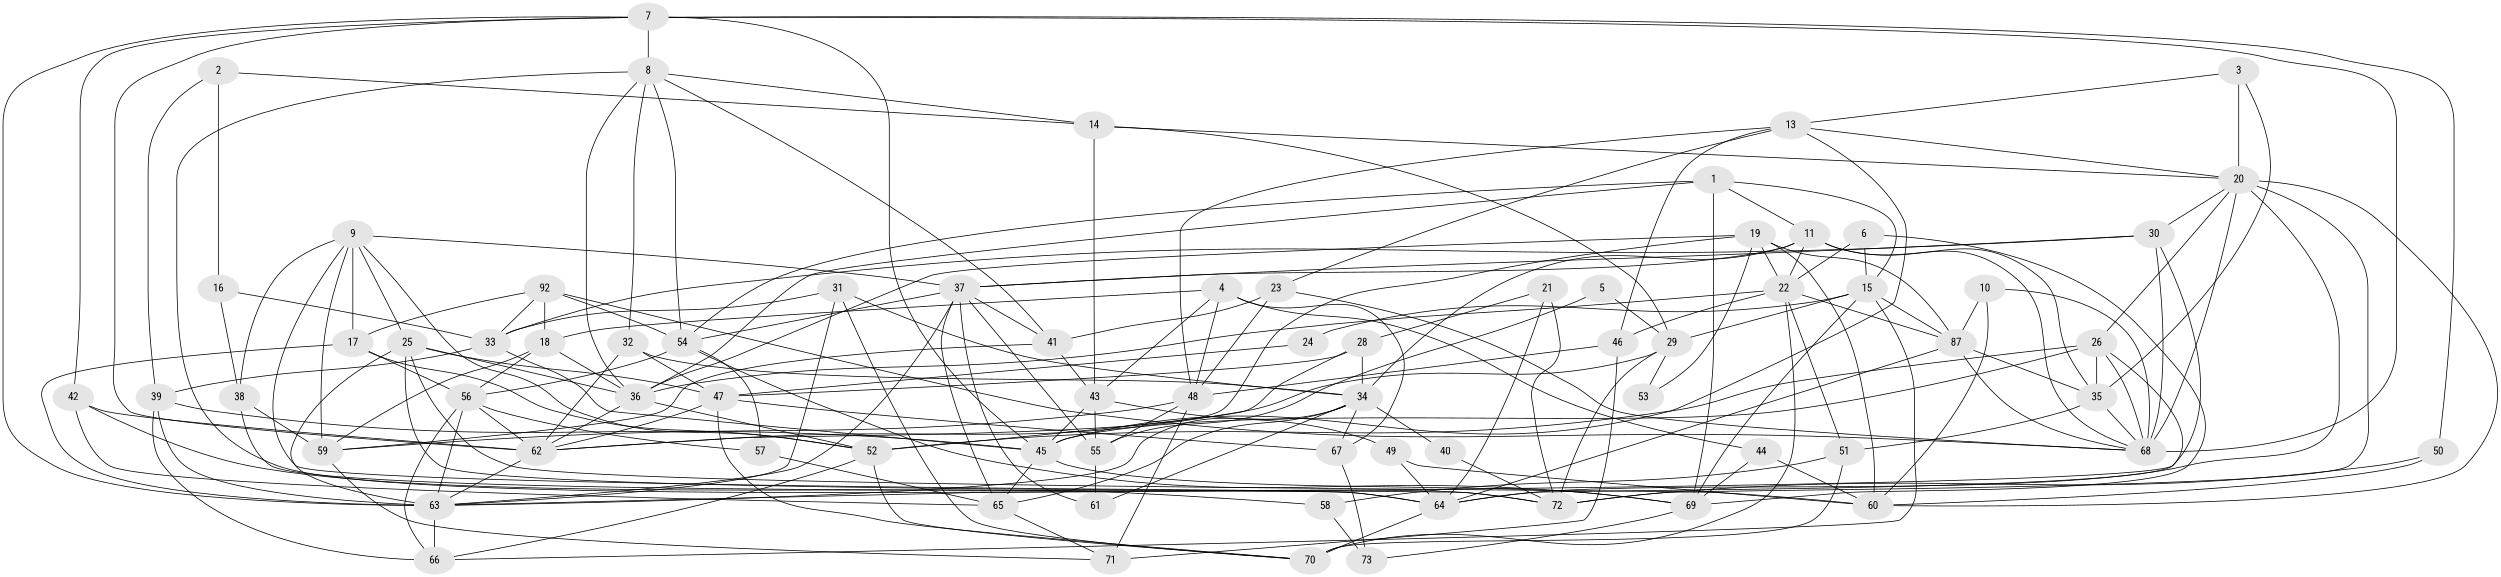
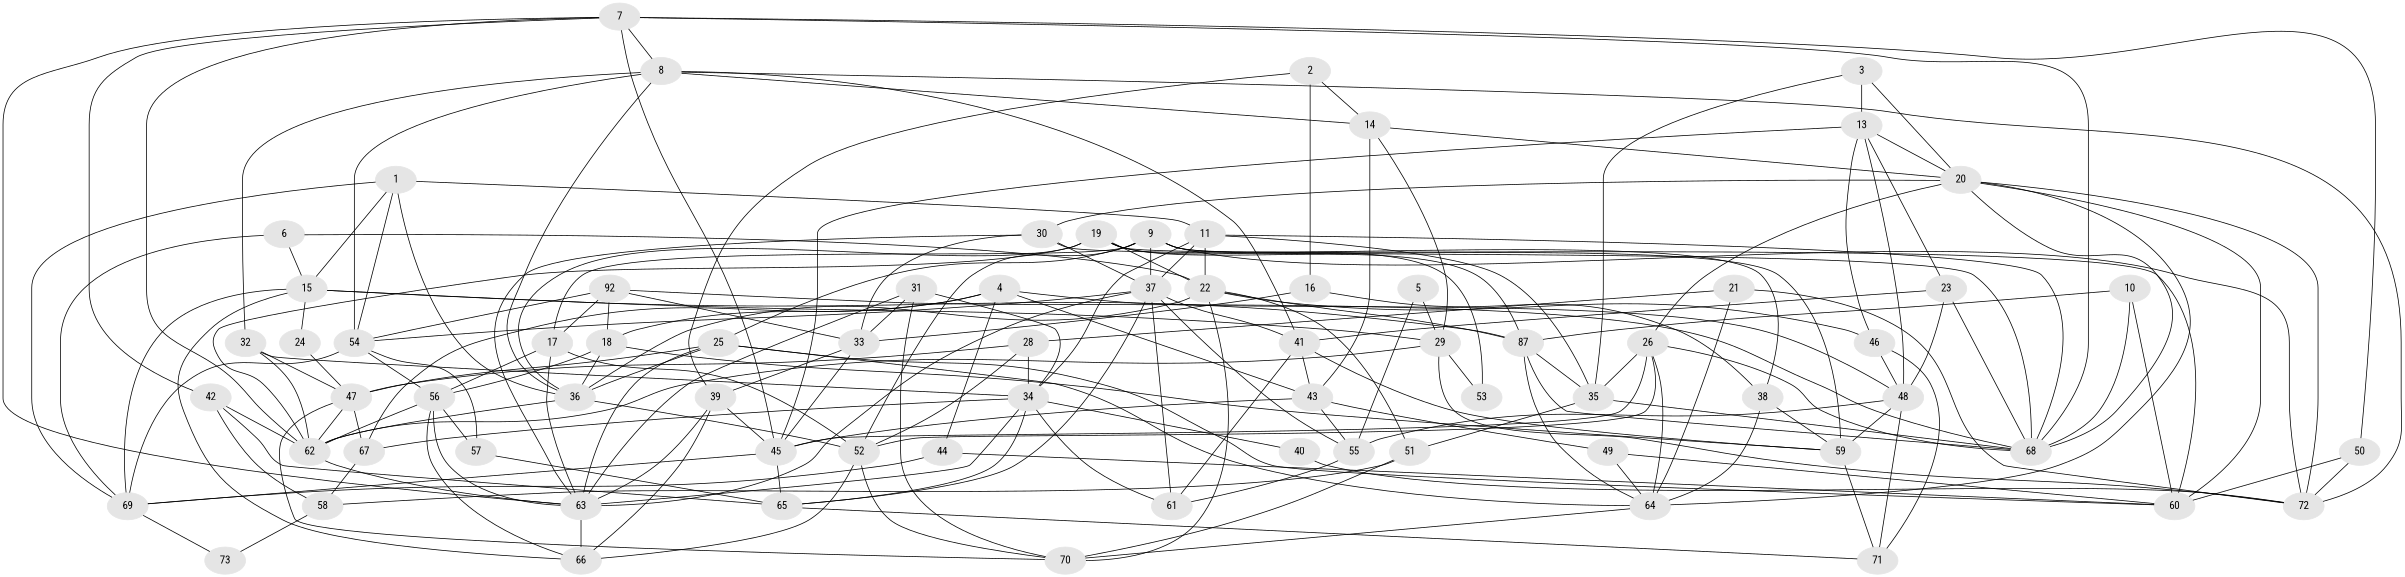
edge "41" -- "61": added
edge "67" -- "73": now "67" -- "58"
